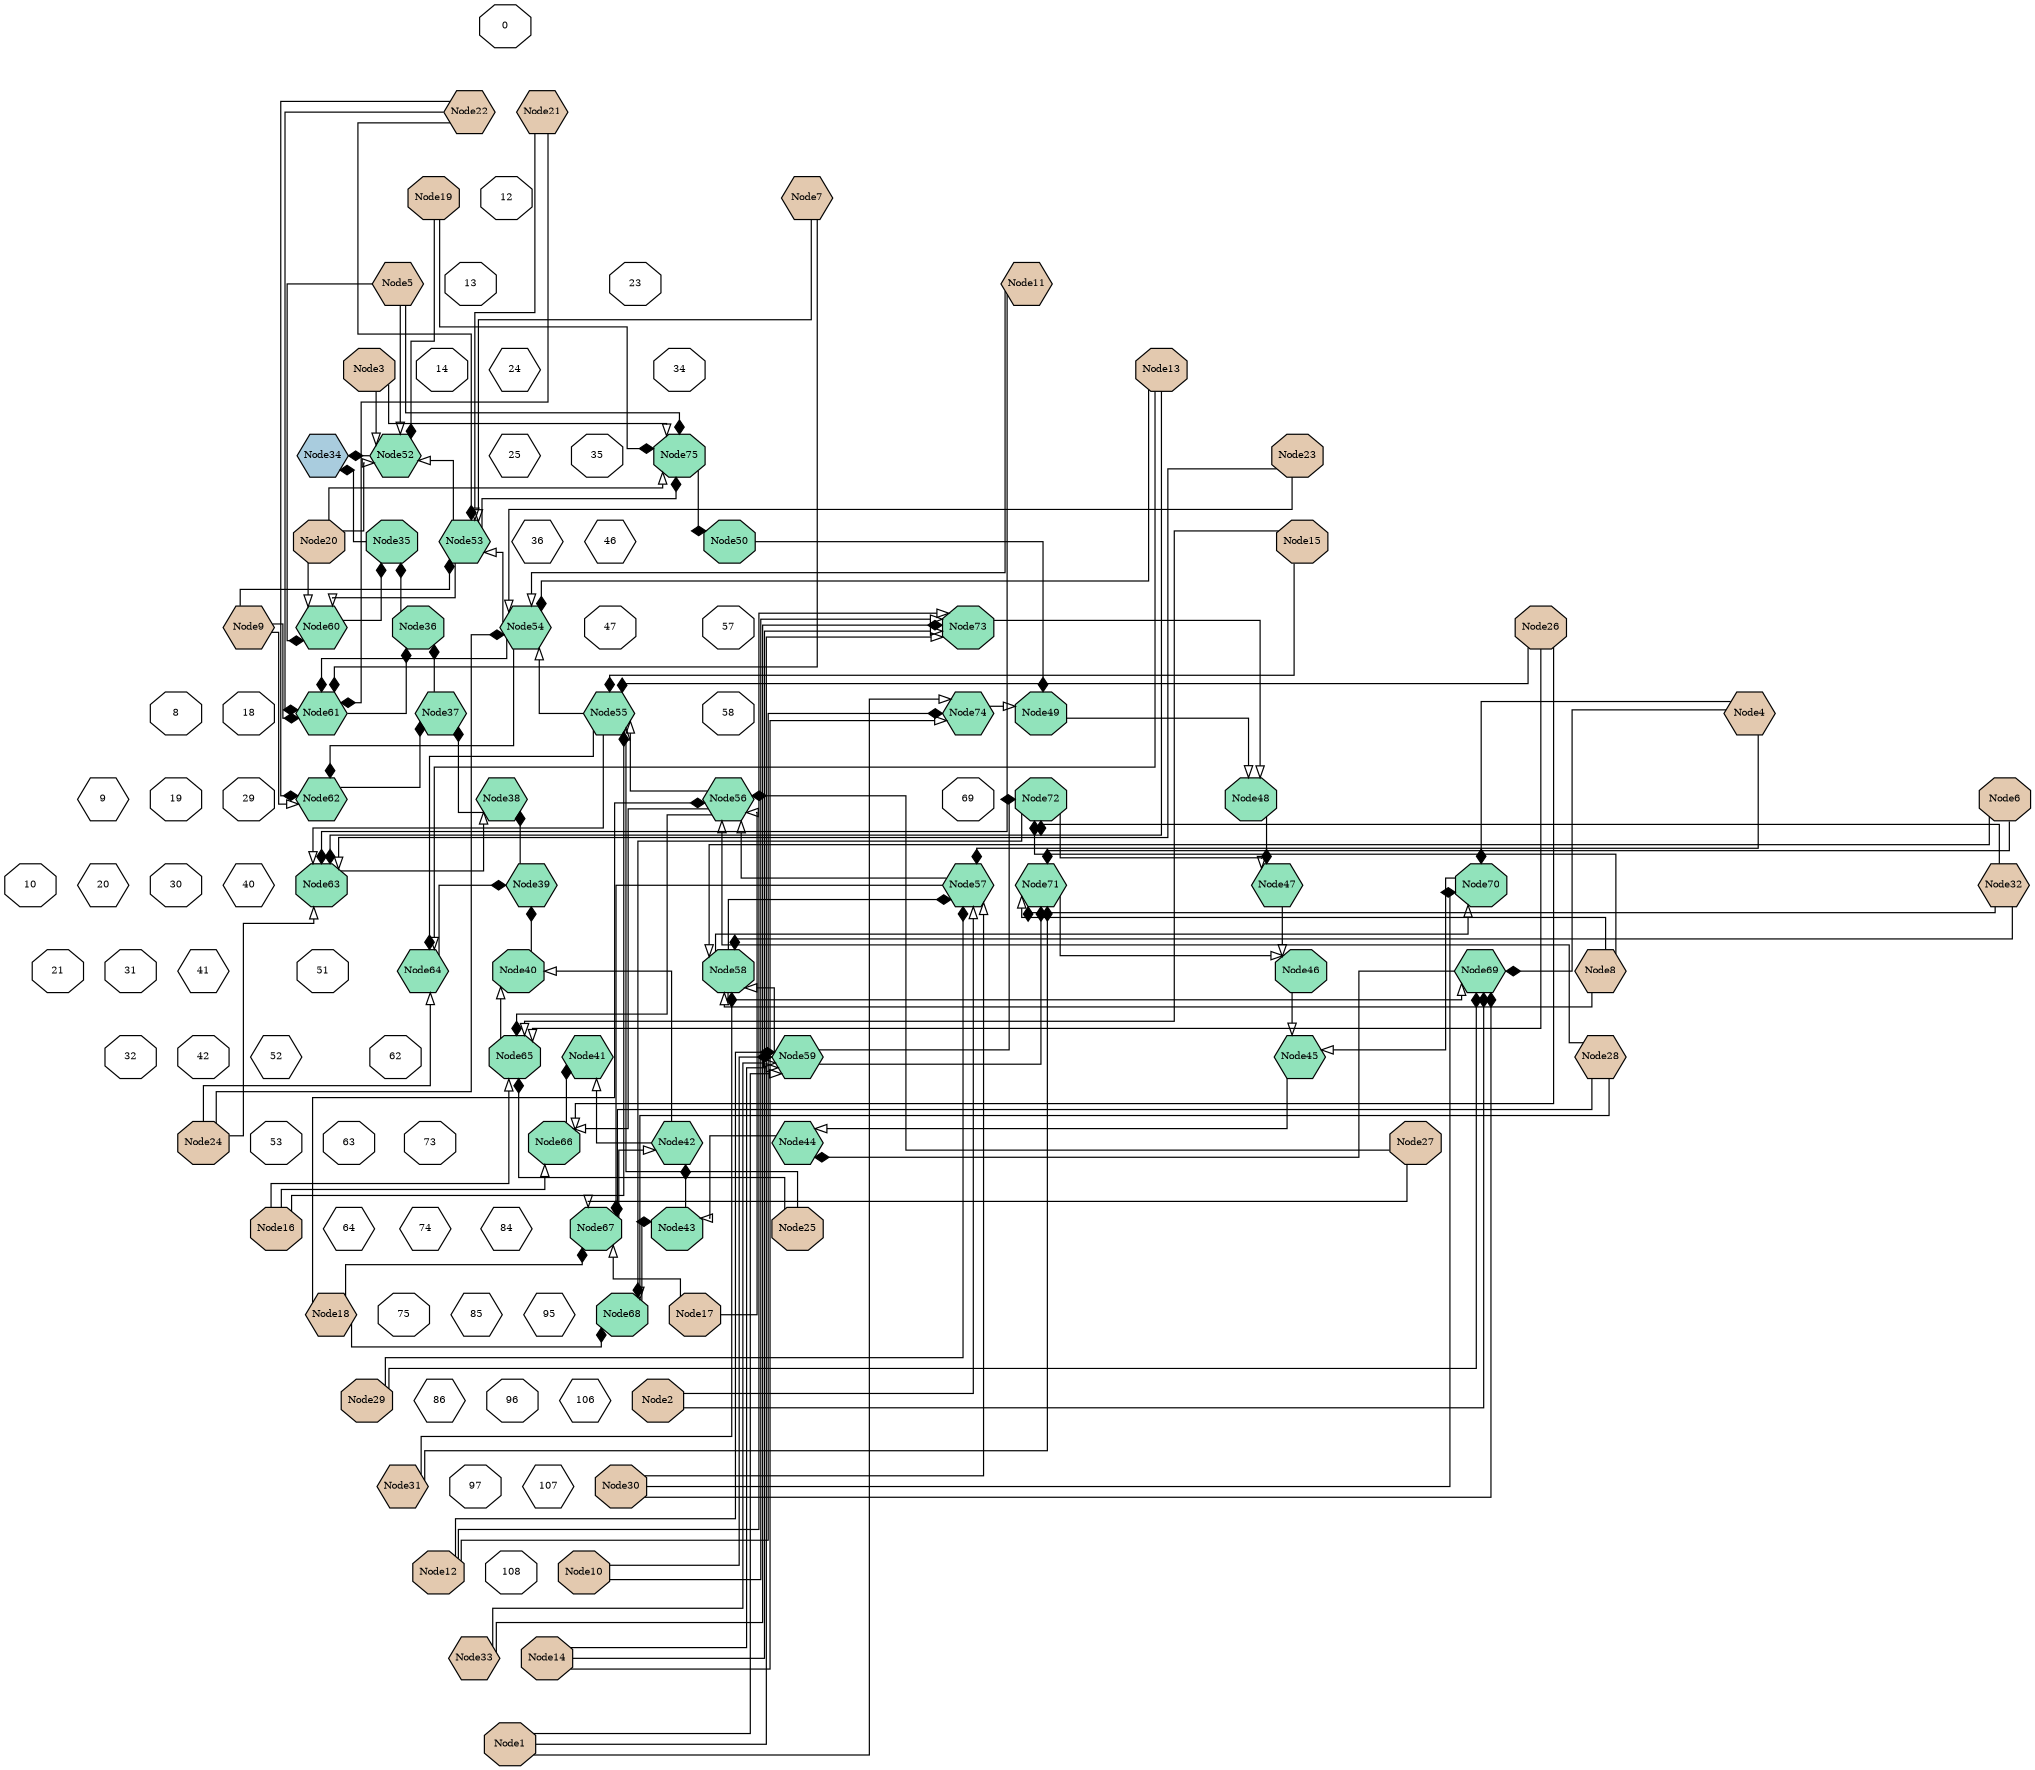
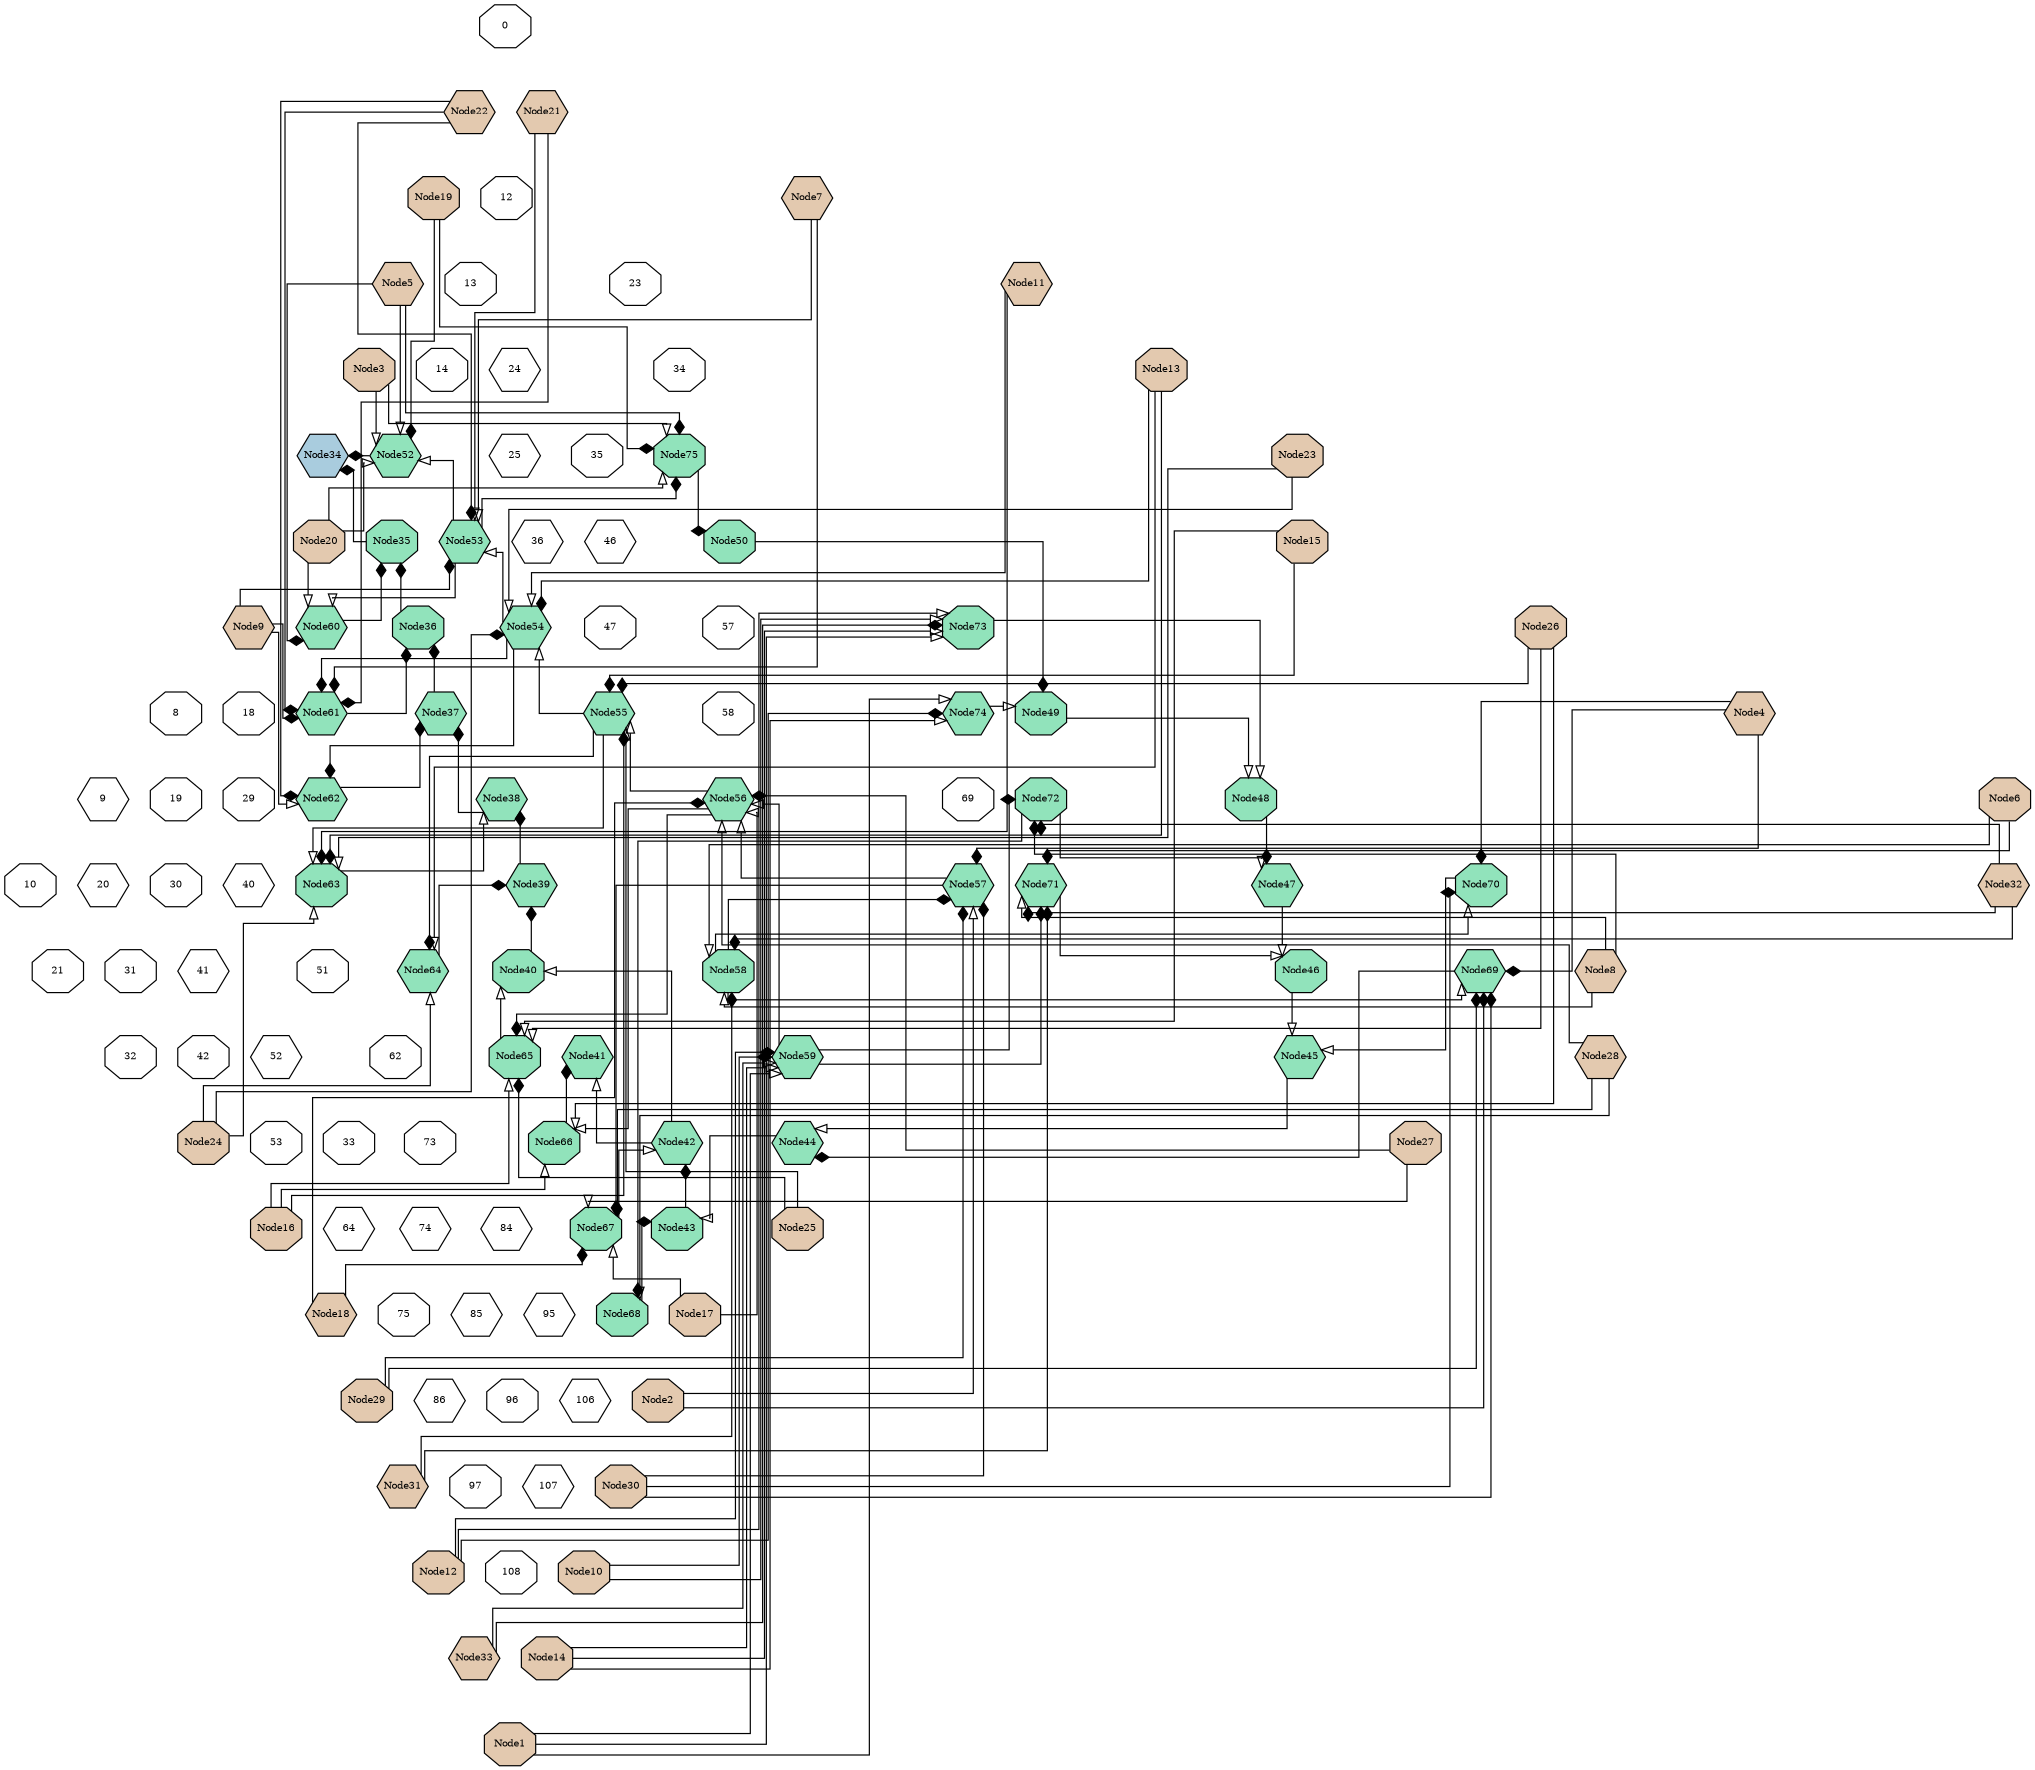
edge "Node59" -> "Node58": now "Node59" -> "Node56"
node "63": label "63" -> "33"
edge "Node18" -> "Node68": removed
edge "Node30" -> "Node57": arrowhead onormal -> diamond
